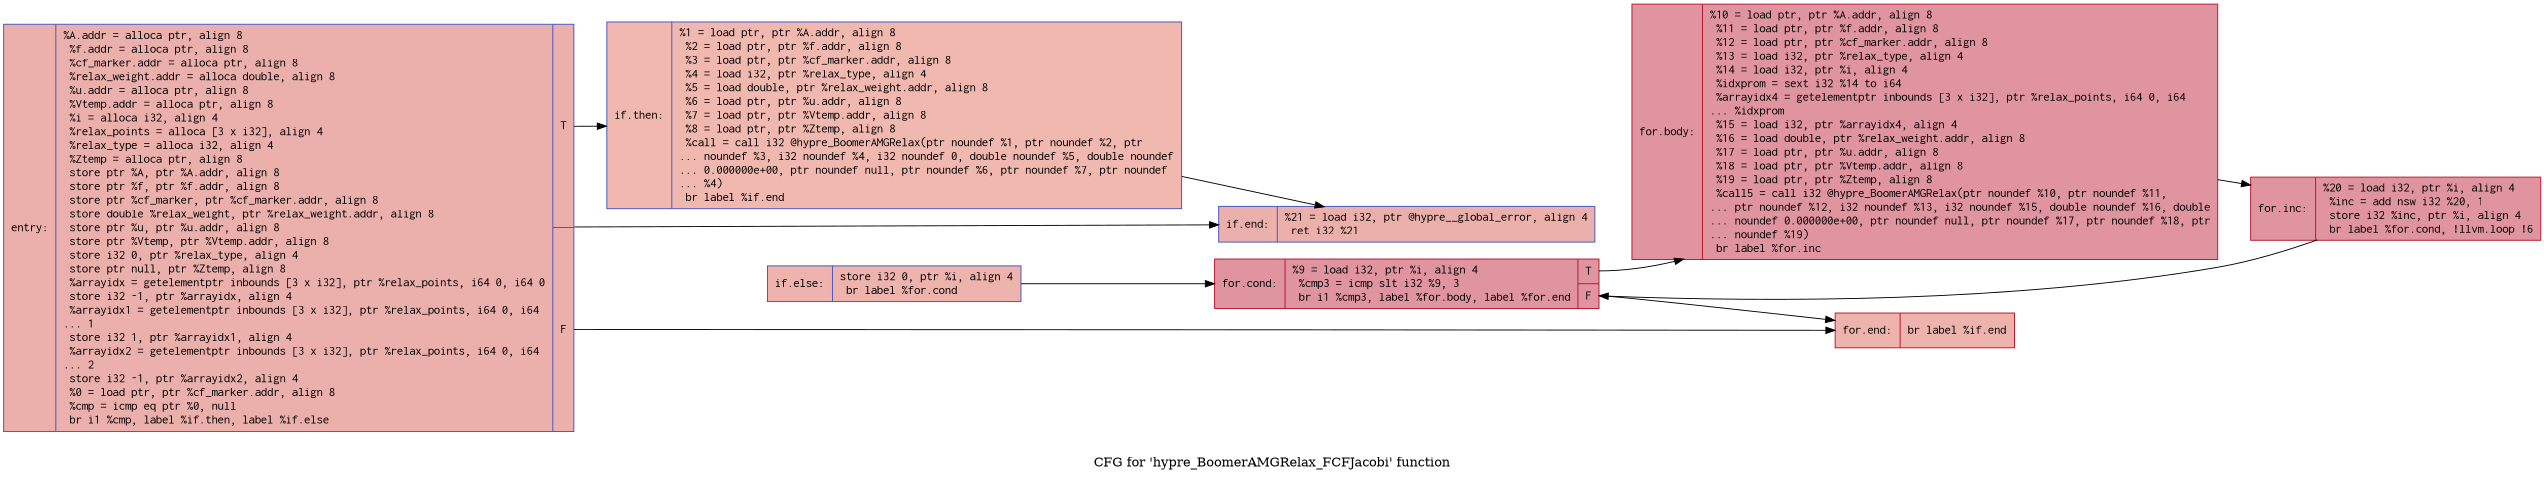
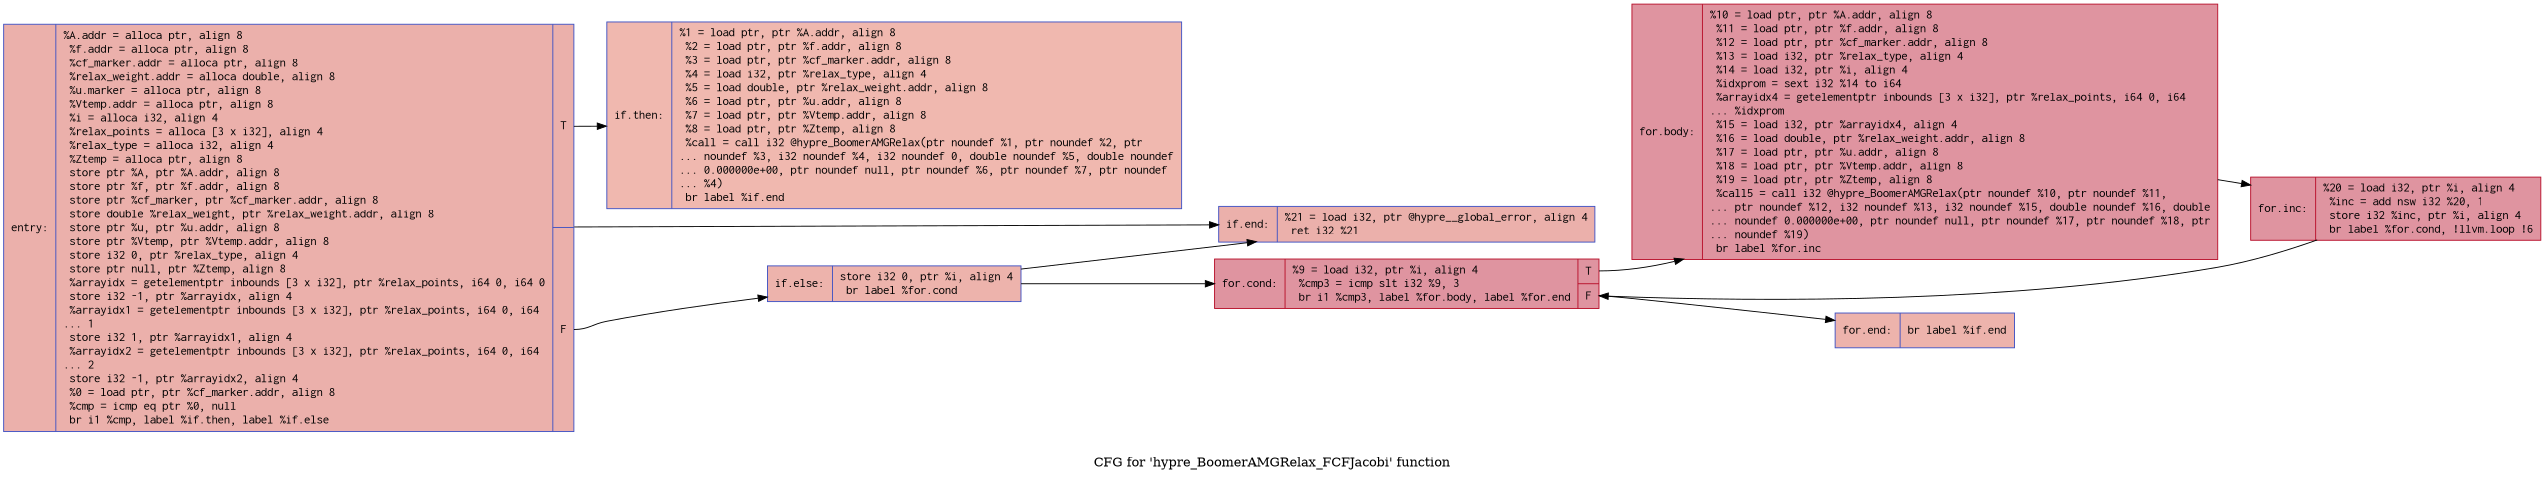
node "entry:": text "%u.addr = alloca ptr, align 8" -> "%u.marker = alloca ptr, align 8"
edge "if.then:" -> "if.end:": now "if.else:" -> "if.end:"
edge "entry:" -> "for.end:": now "entry:" -> "if.else:"
node "for.end:": color #b70d28ff -> #3d50c3ff
